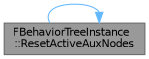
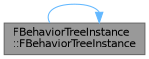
node "FBehaviorTreeInstance ::ResetActiveAuxNodes": label "FBehaviorTreeInstance ::ResetActiveAuxNodes" -> "FBehaviorTreeInstance ::FBehaviorTreeInstance"
